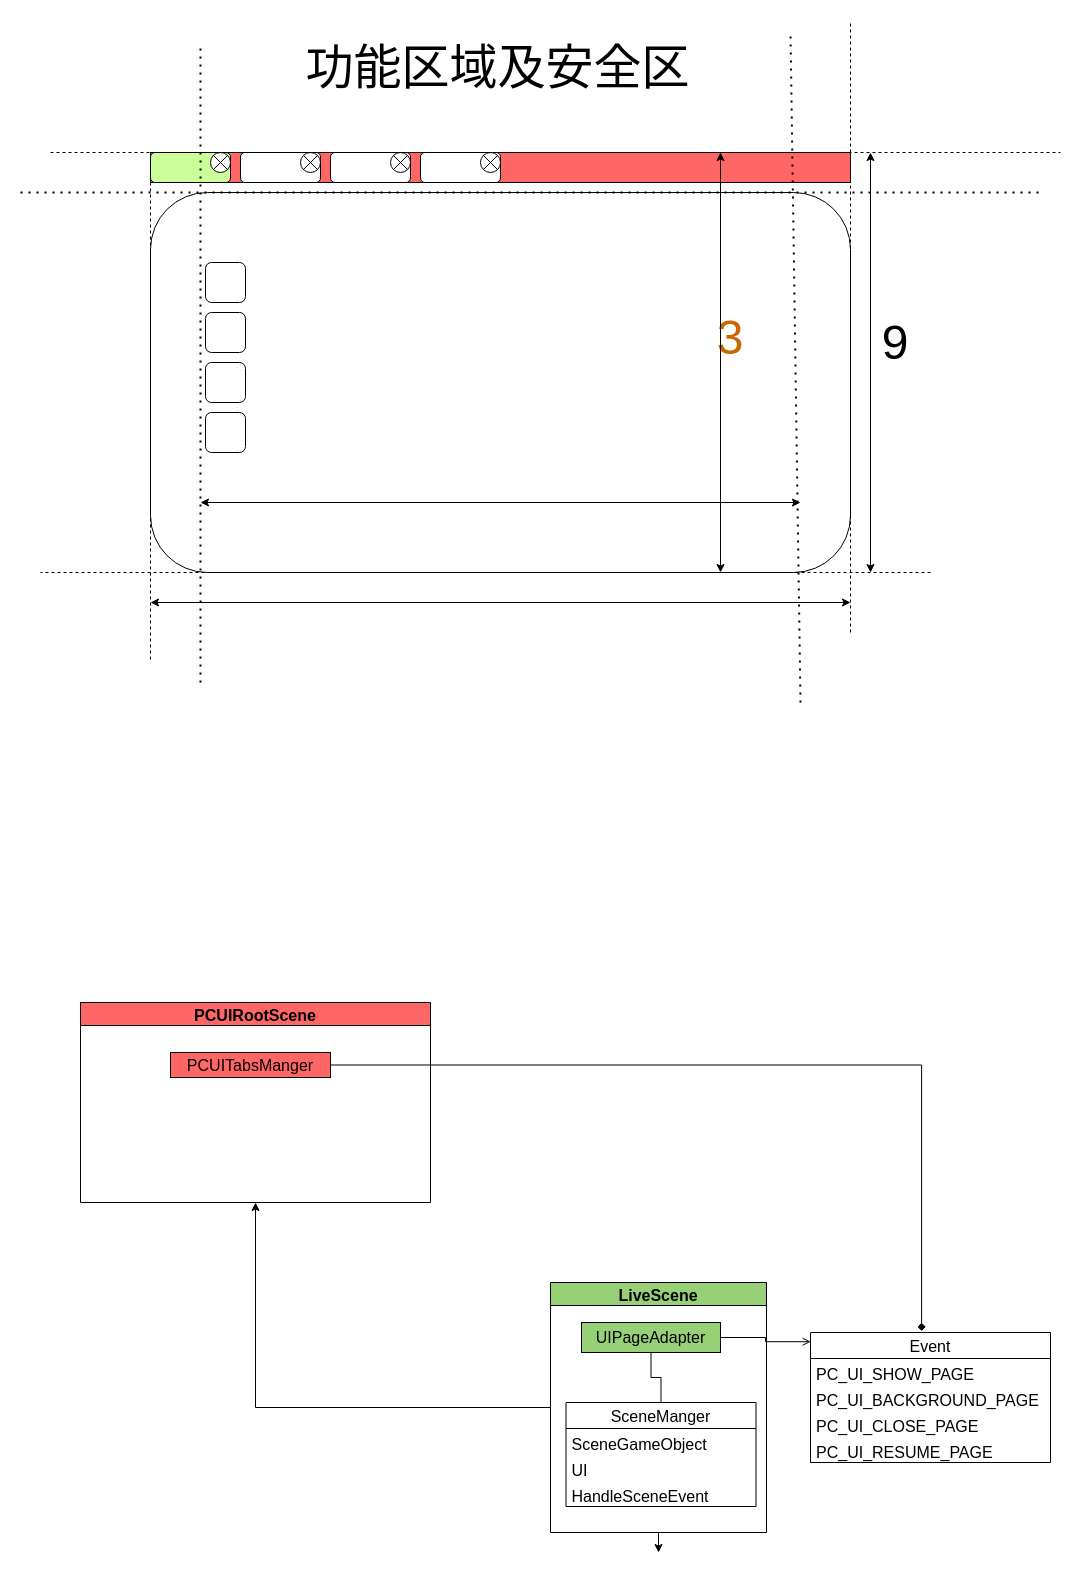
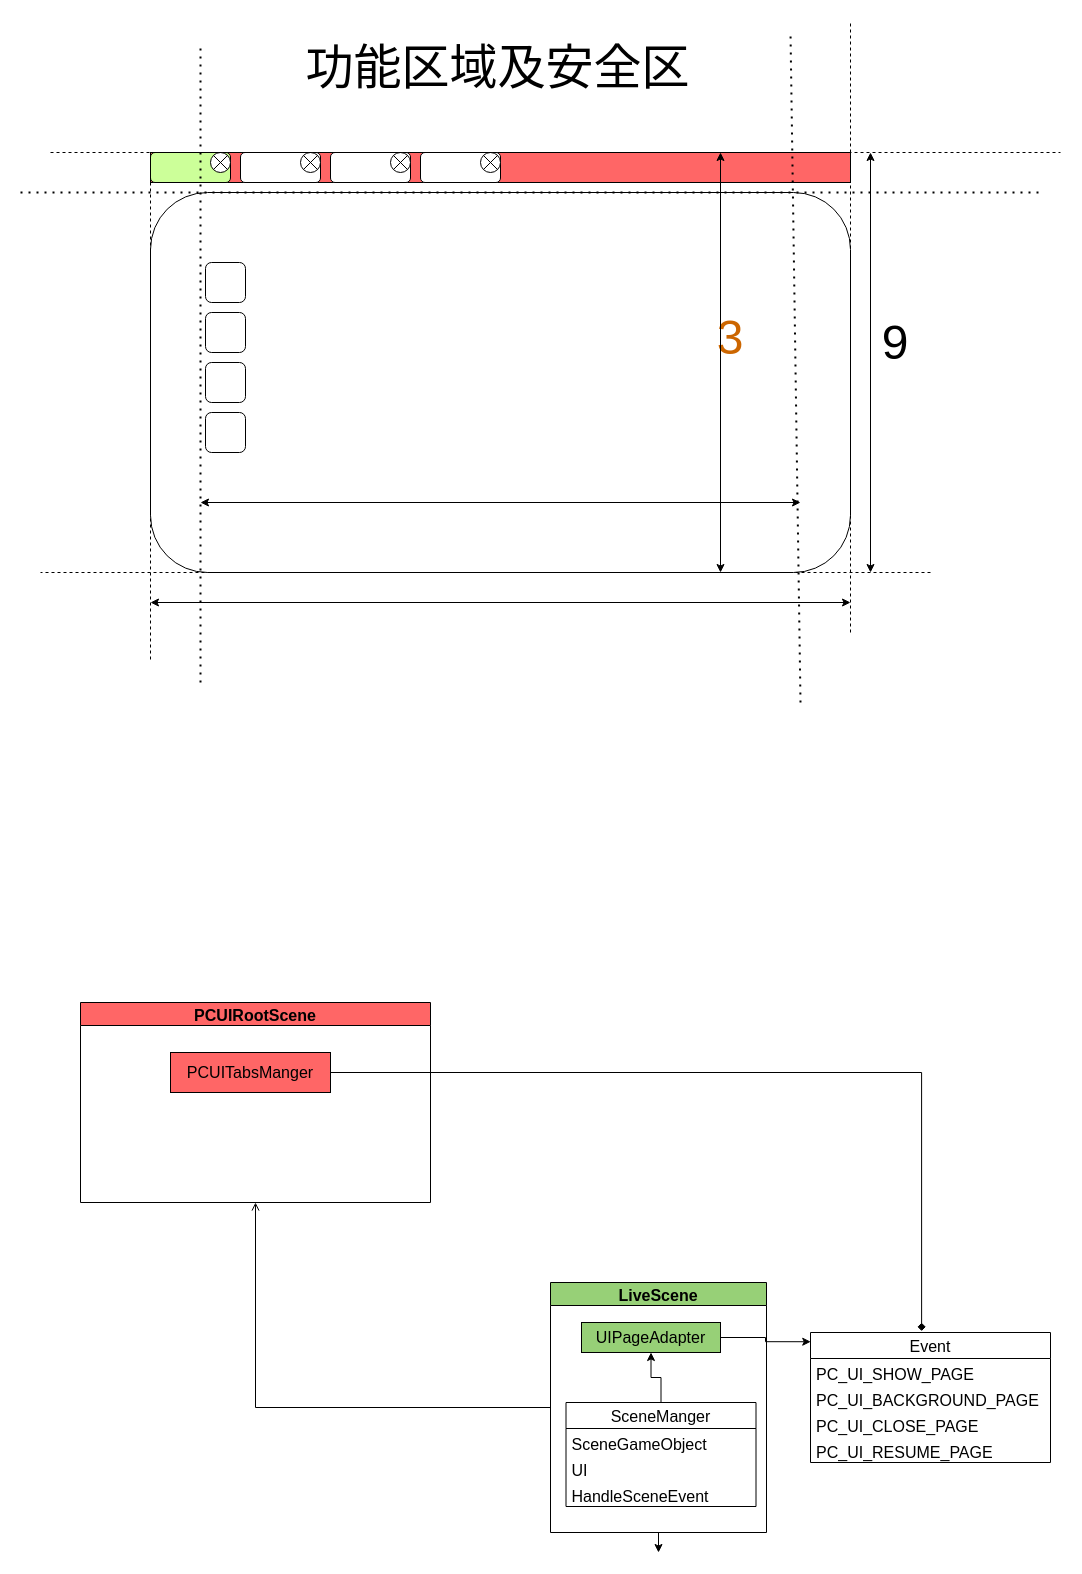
node "PCUITabsManger": size 160x25 -> 160x40
edge "LiveScene" -> "PCUIRootScene": arrowhead classic -> open
edge "UIPageAdapter" -> "Event": arrowhead open -> classic
edge "UIPageAdapter" -- "SceneManger": arrowhead none -> classic
